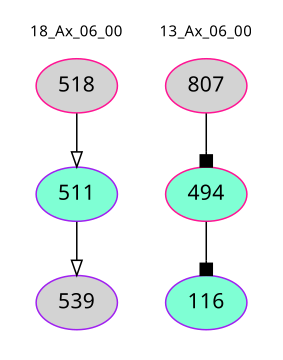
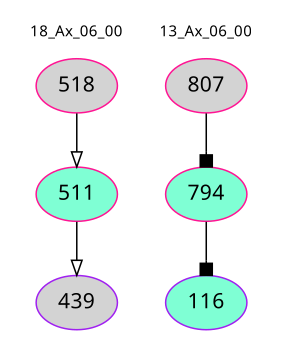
node "511": color purple -> deeppink
node "494": label "494" -> "794"
node "539": label "539" -> "439"
